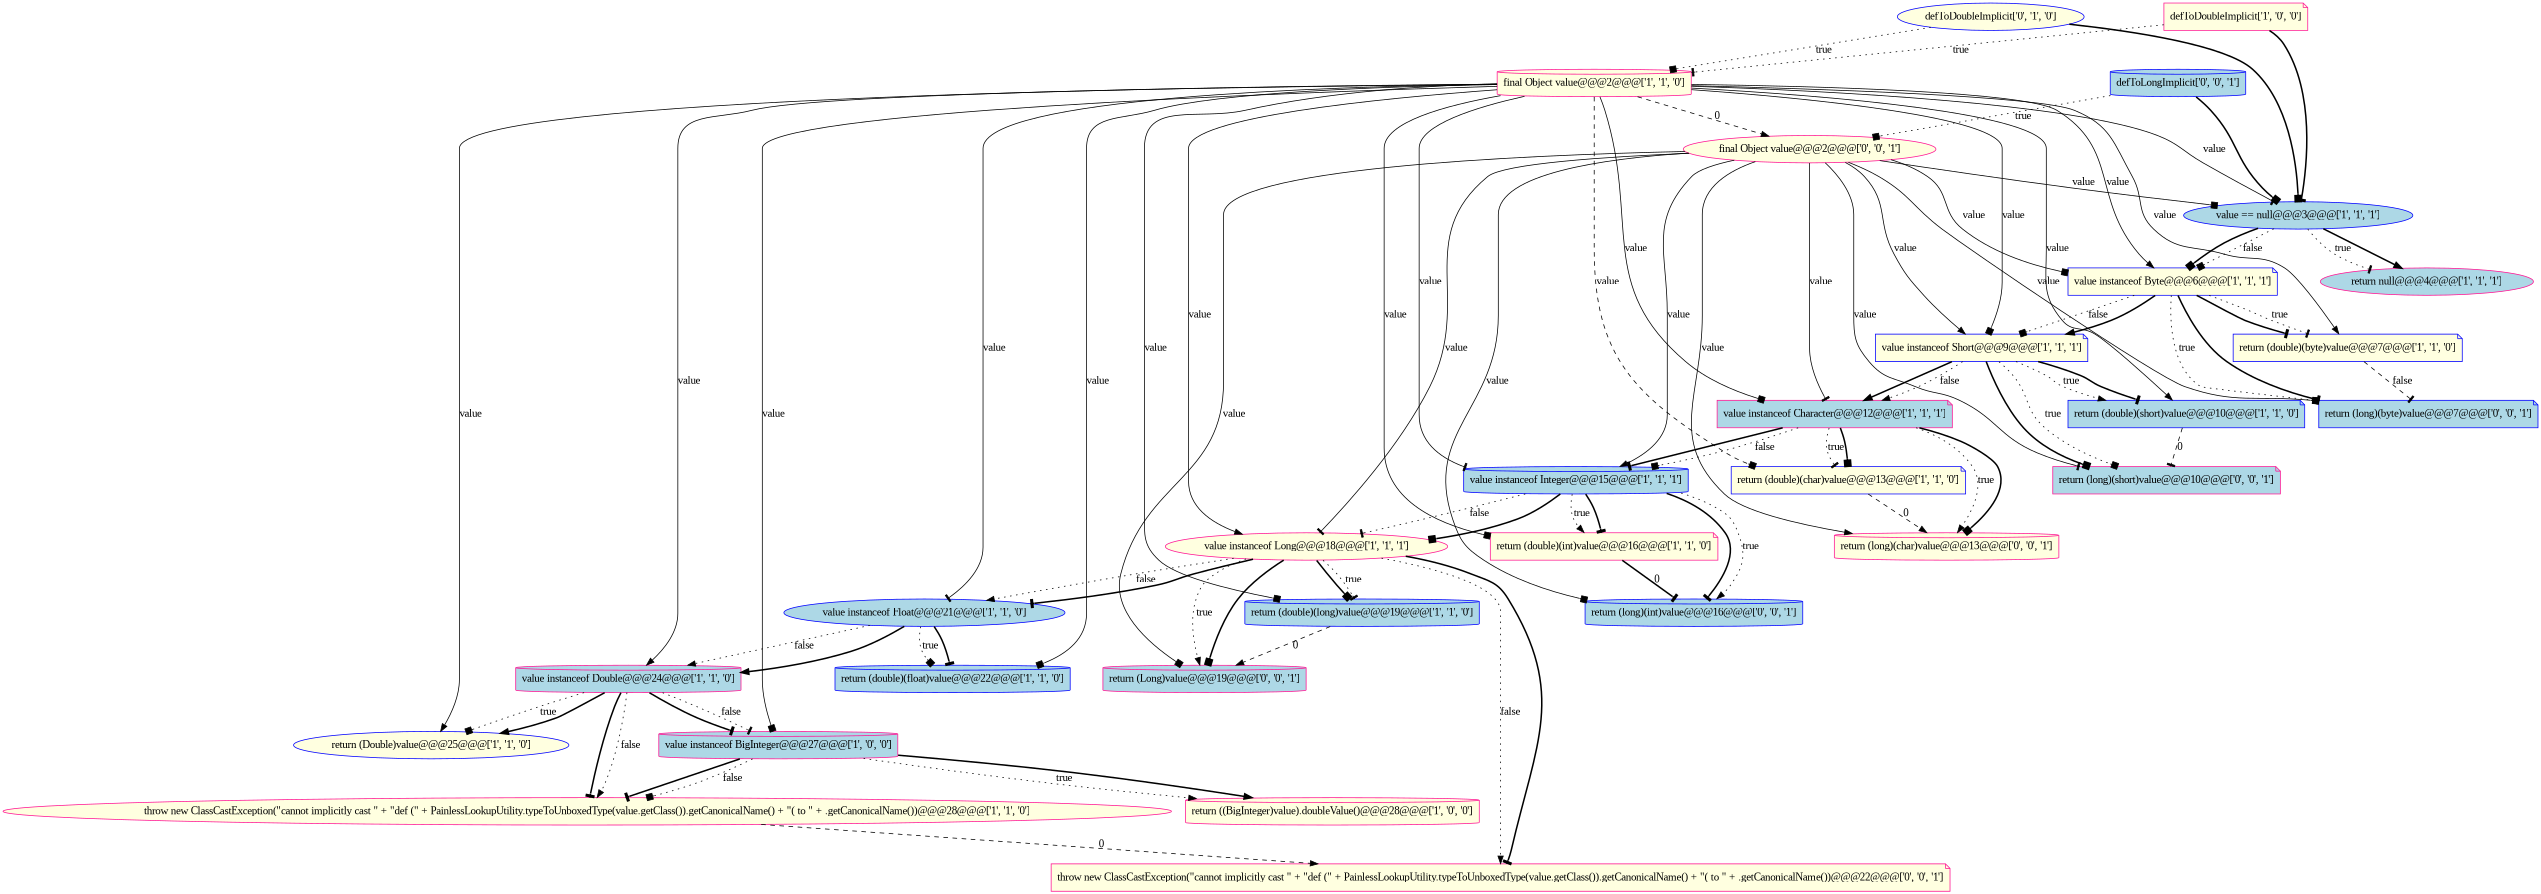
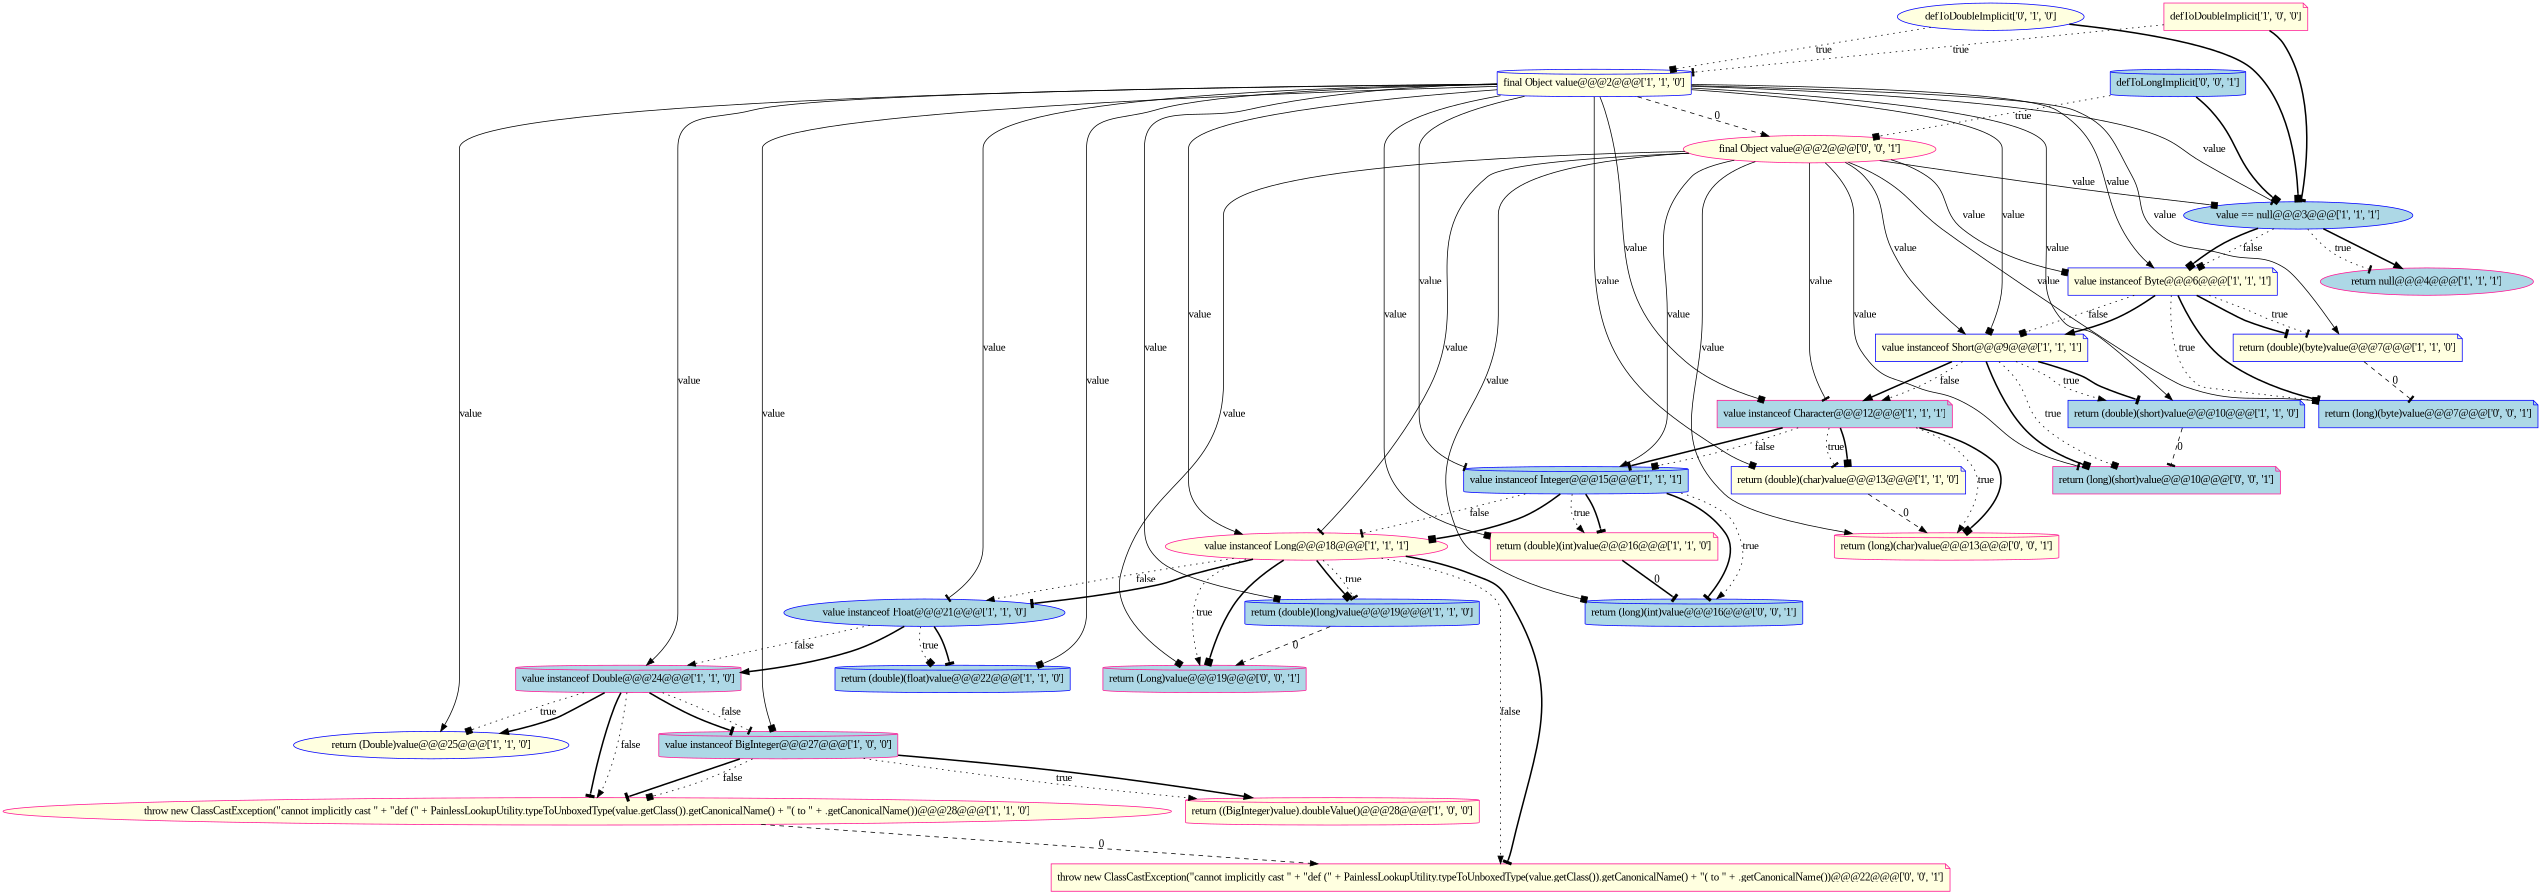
node "final Object value@@@2@@@['1', '1', '0']": color deeppink -> blue
edge "final Object value@@@2@@@['1', '1', '0']" -> "return (double)(char)value@@@13@@@['1', '1', '0']": style dashed -> solid
edge "return (double)(byte)value@@@7@@@['1', '1', '0']" -> "return (long)(byte)value@@@7@@@['0', '0', '1']": label "false" -> "0"
